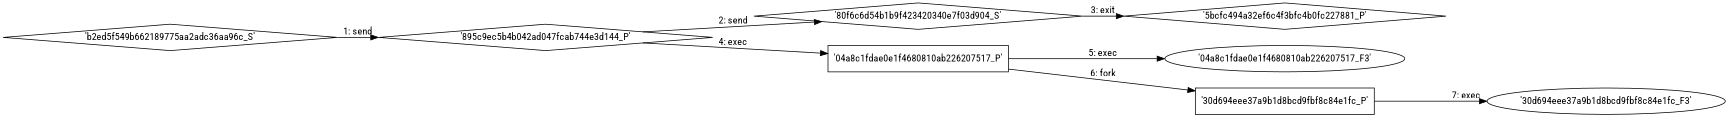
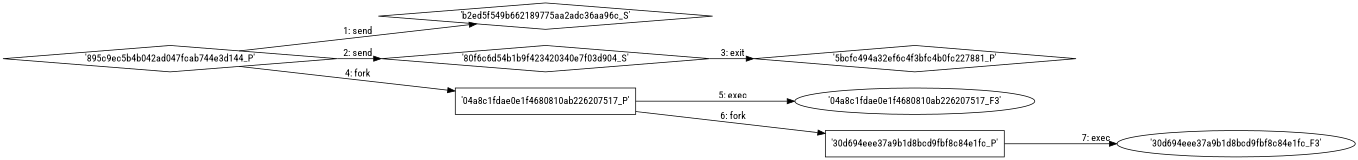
edge "'b2ed5f549b662189775aa2adc36aa96c_S'" -> "'895c9ec5b4b042ad047fcab744e3d144_P'": reversed
edge "'895c9ec5b4b042ad047fcab744e3d144_P'" -> "'04a8c1fdae0e1f4680810ab226207517_P'": label "4: exec" -> "4: fork"
